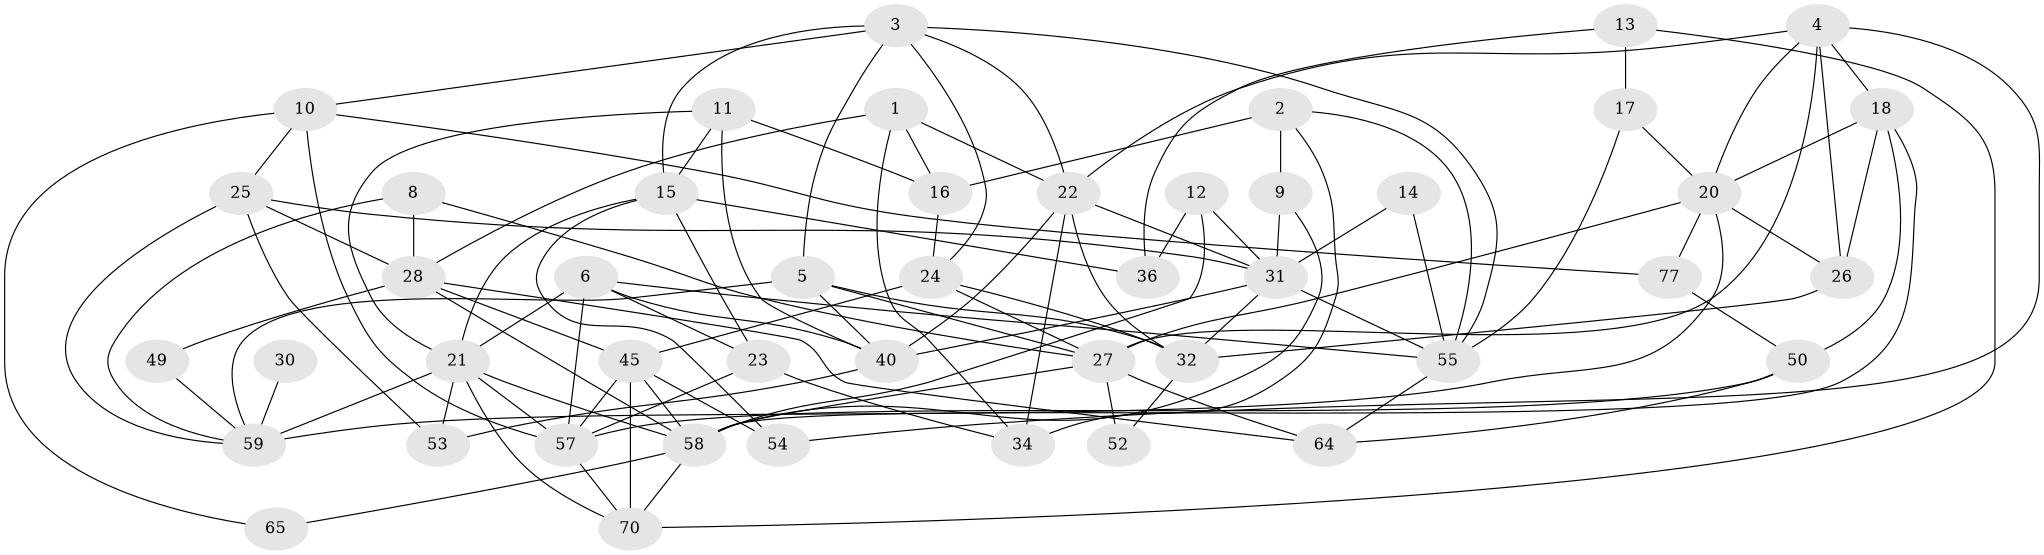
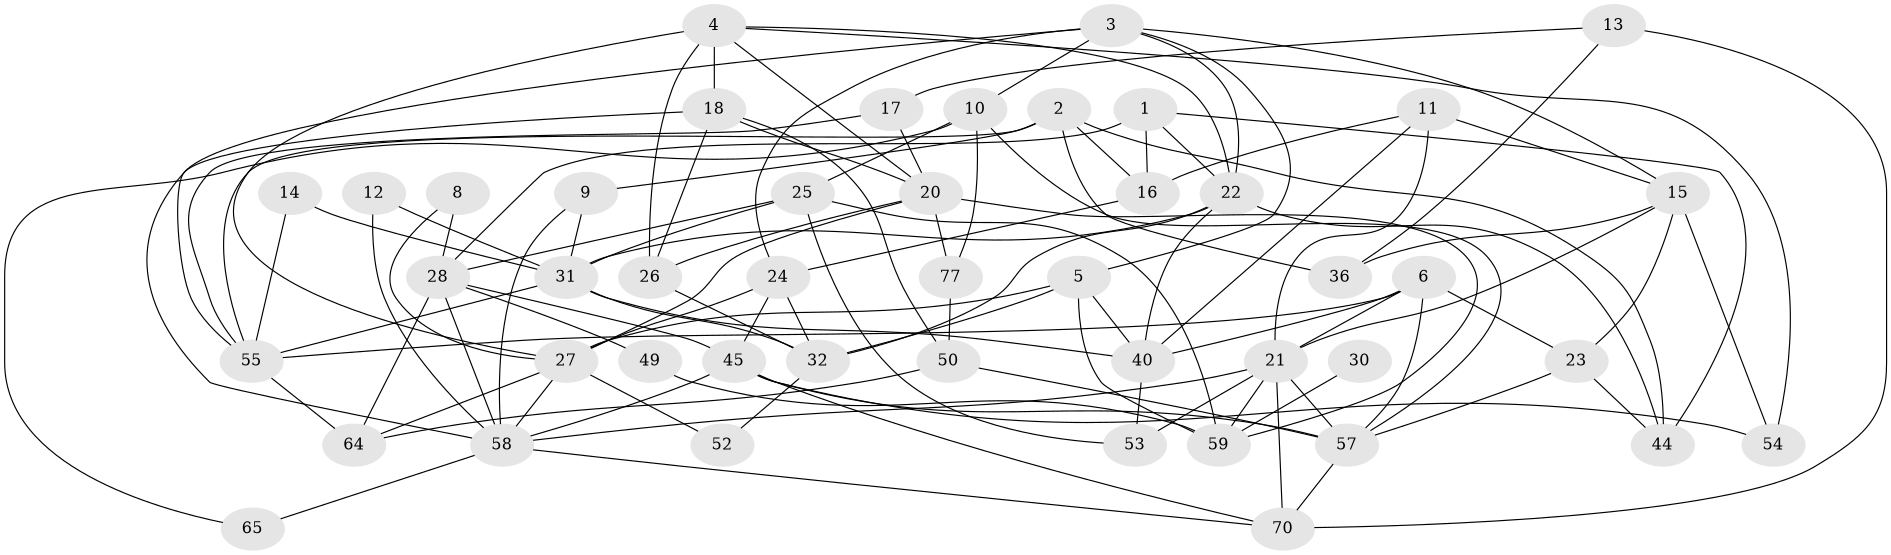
edge "12" -- "36": now "2" -- "36"
edge "8" -- "59": removed
node "34": label "34" -> "44"
